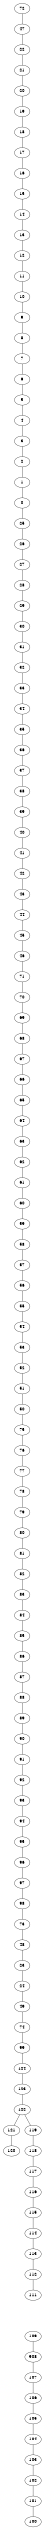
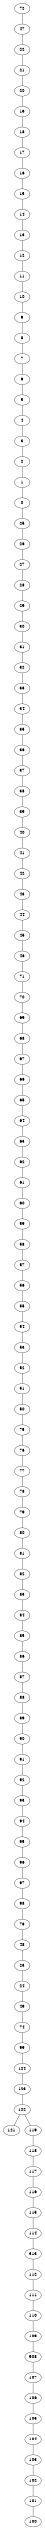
node "120": removed
node "113": label "113" -> "313"
node "110": added
